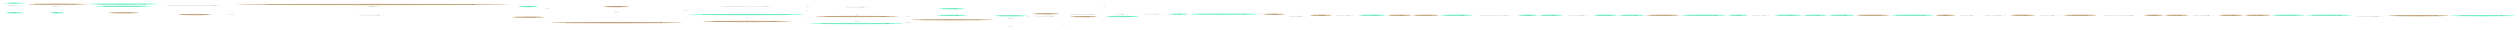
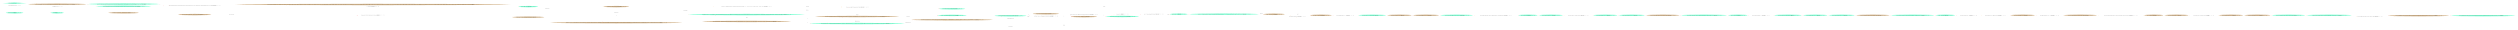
node "tuple = tuples.get(3)@@@49@@@['1', '1', '1']": fillcolor tan -> aquamarine
